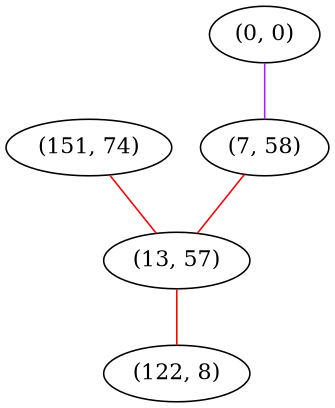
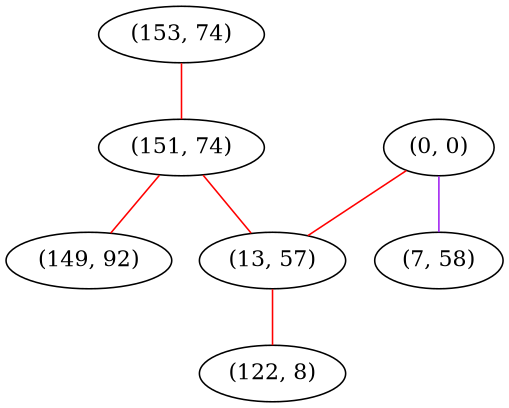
node "(153, 74)": added
edge "(7, 58)" -- "(13, 57)": now "(0, 0)" -- "(13, 57)"
node "(149, 92)": added
